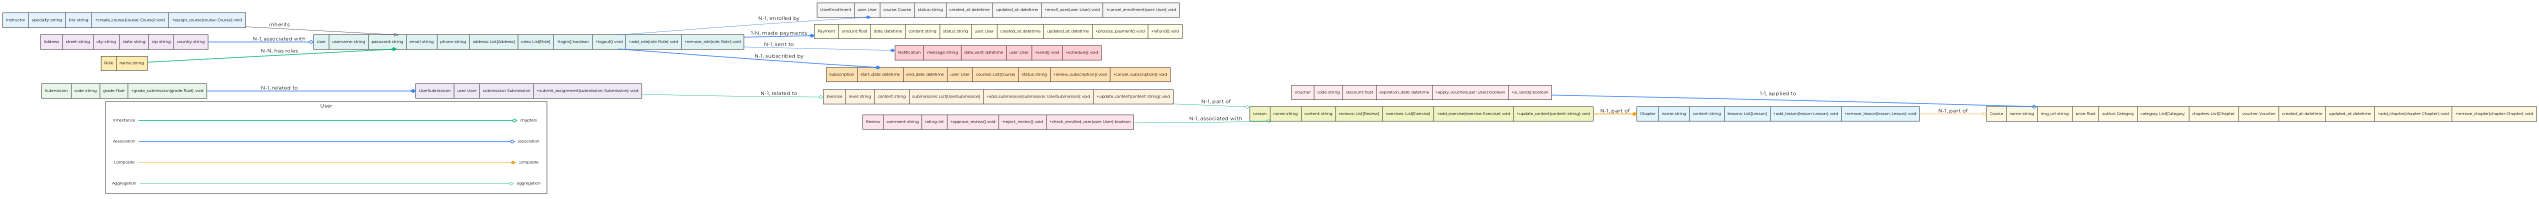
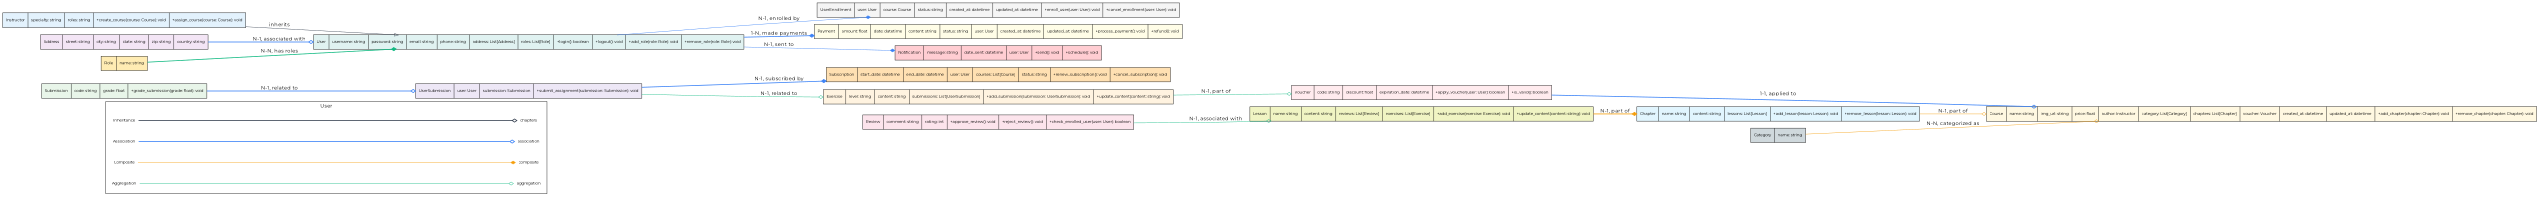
node "Instructor": text "bio: string" -> "roles: string"
edge "User" -> "Subscription": now "UserSubmission" -> "Subscription"
edge "Submission" -> "UserSubmission": arrowhead diamond -> odiamond
edge "Exercise" -> "Lesson": now "Exercise" -> "Voucher"
node "Course": text "author: Category" -> "author: Instructor"
edge "Inheritance" -> "chapters": color #10b981 -> #374151
node "Category": added
